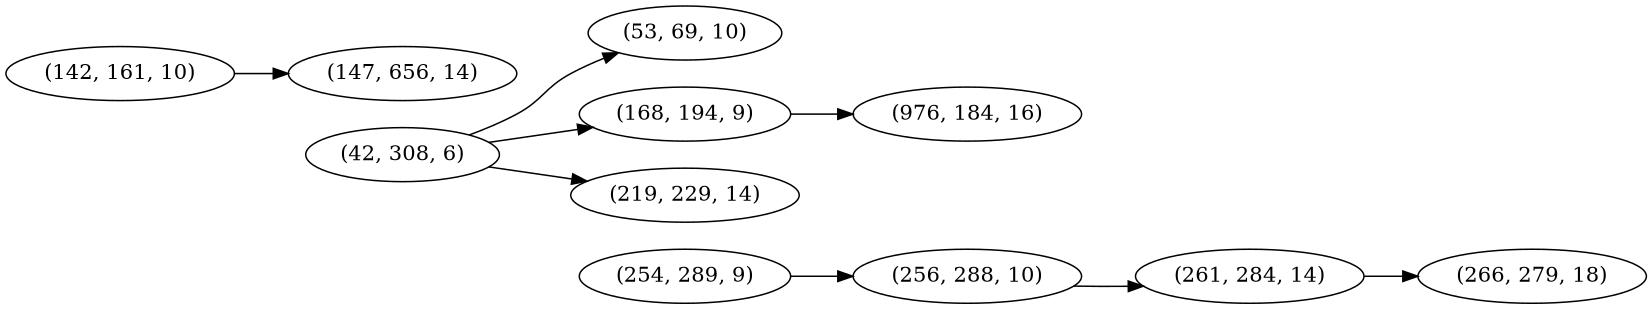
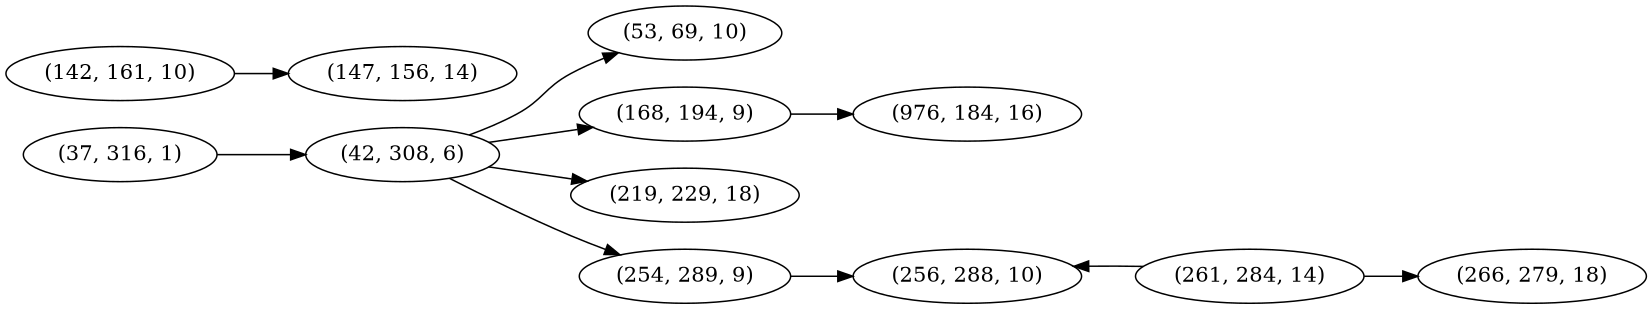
node "(147, 656, 14)": label "(147, 656, 14)" -> "(147, 156, 14)"
node "(37, 316, 1)": added
node "(219, 229, 14)": label "(219, 229, 14)" -> "(219, 229, 18)"
edge "(42, 308, 6)" -> "(254, 289, 9)": added
edge "(256, 288, 10)" -> "(261, 284, 14)": reversed
